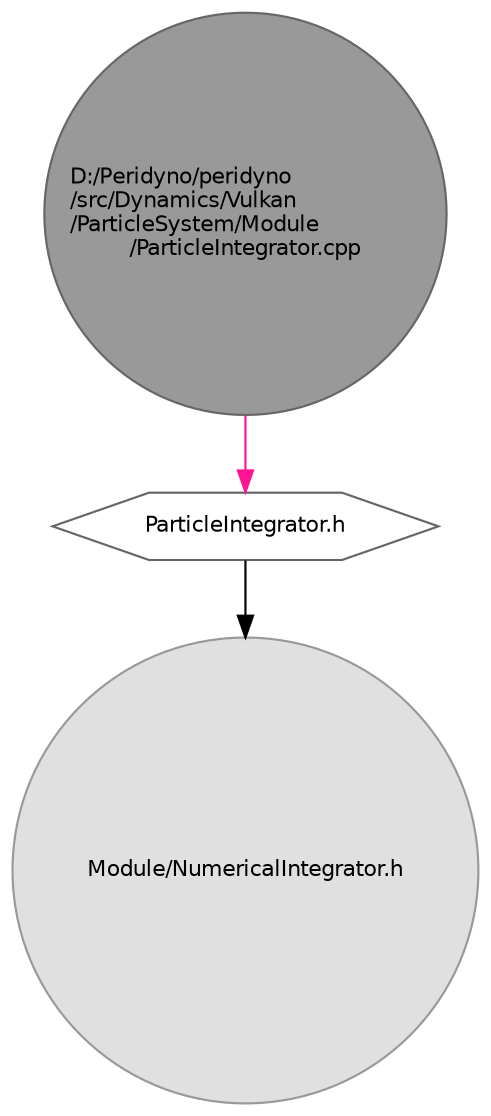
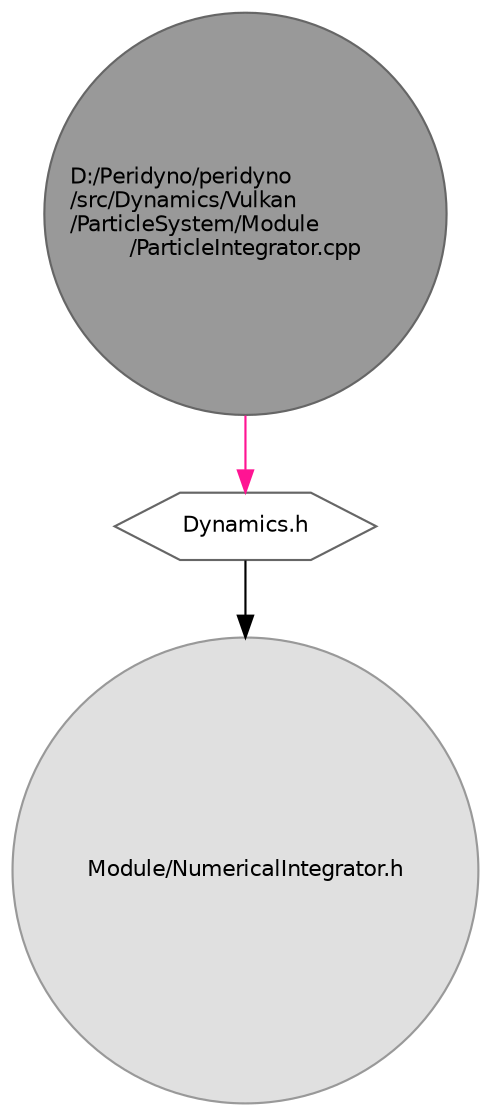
node "ParticleIntegrator.h": label "ParticleIntegrator.h" -> "Dynamics.h"
